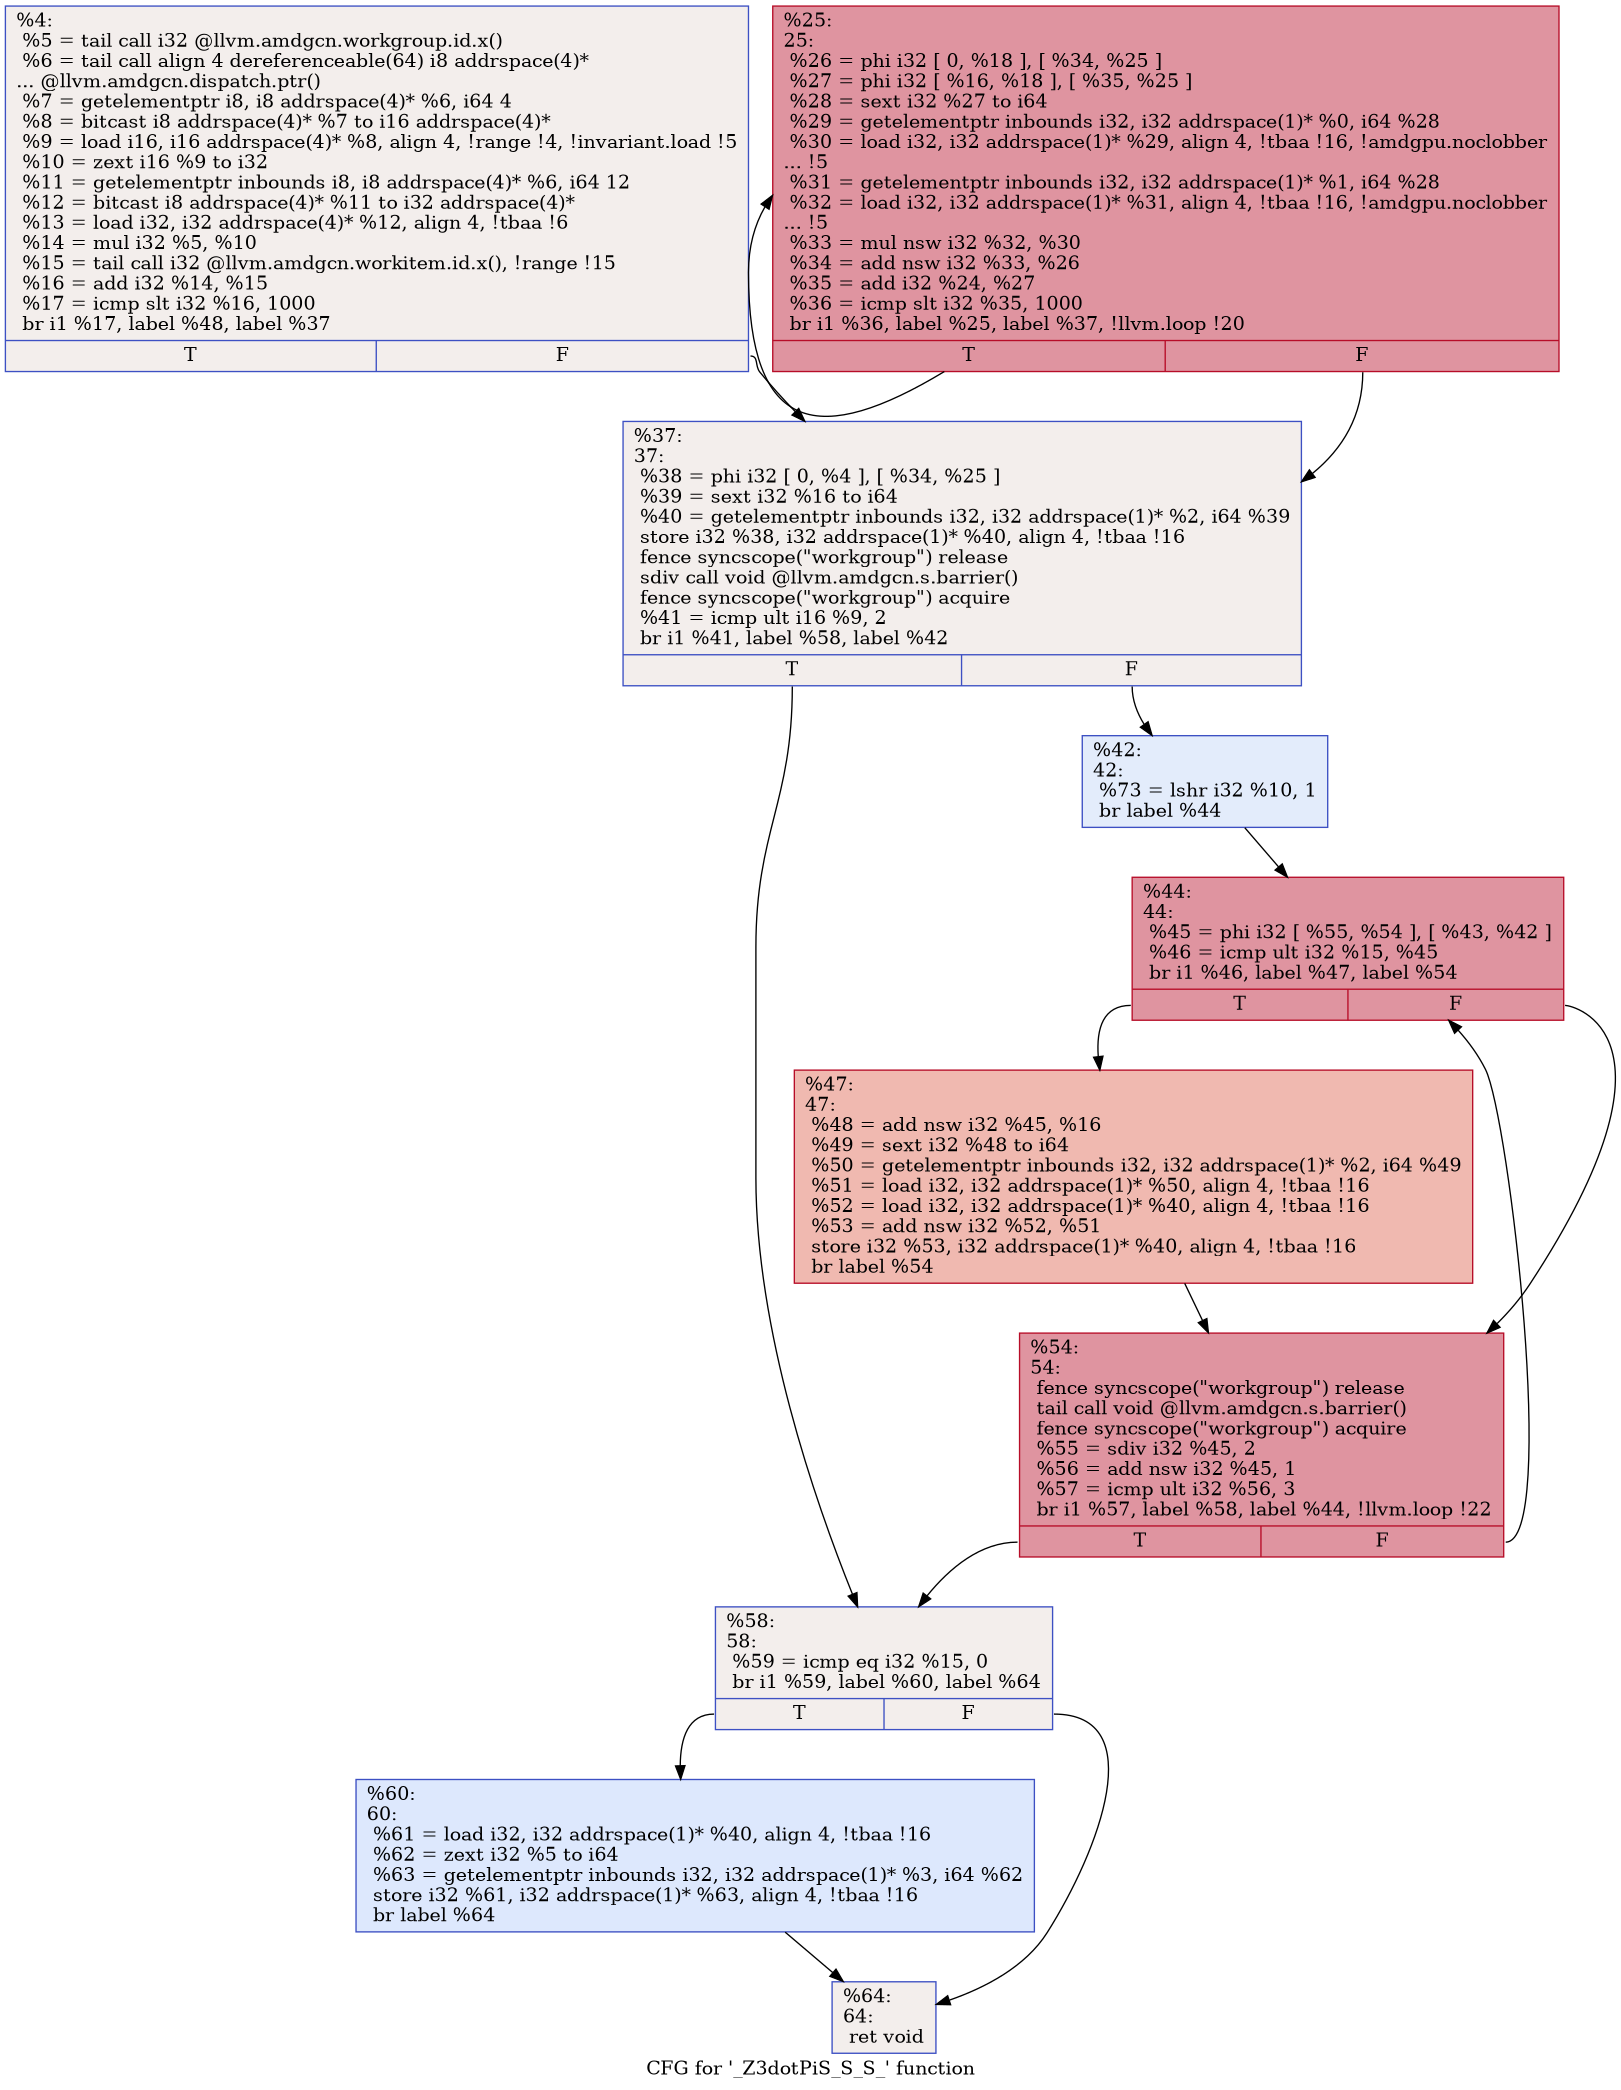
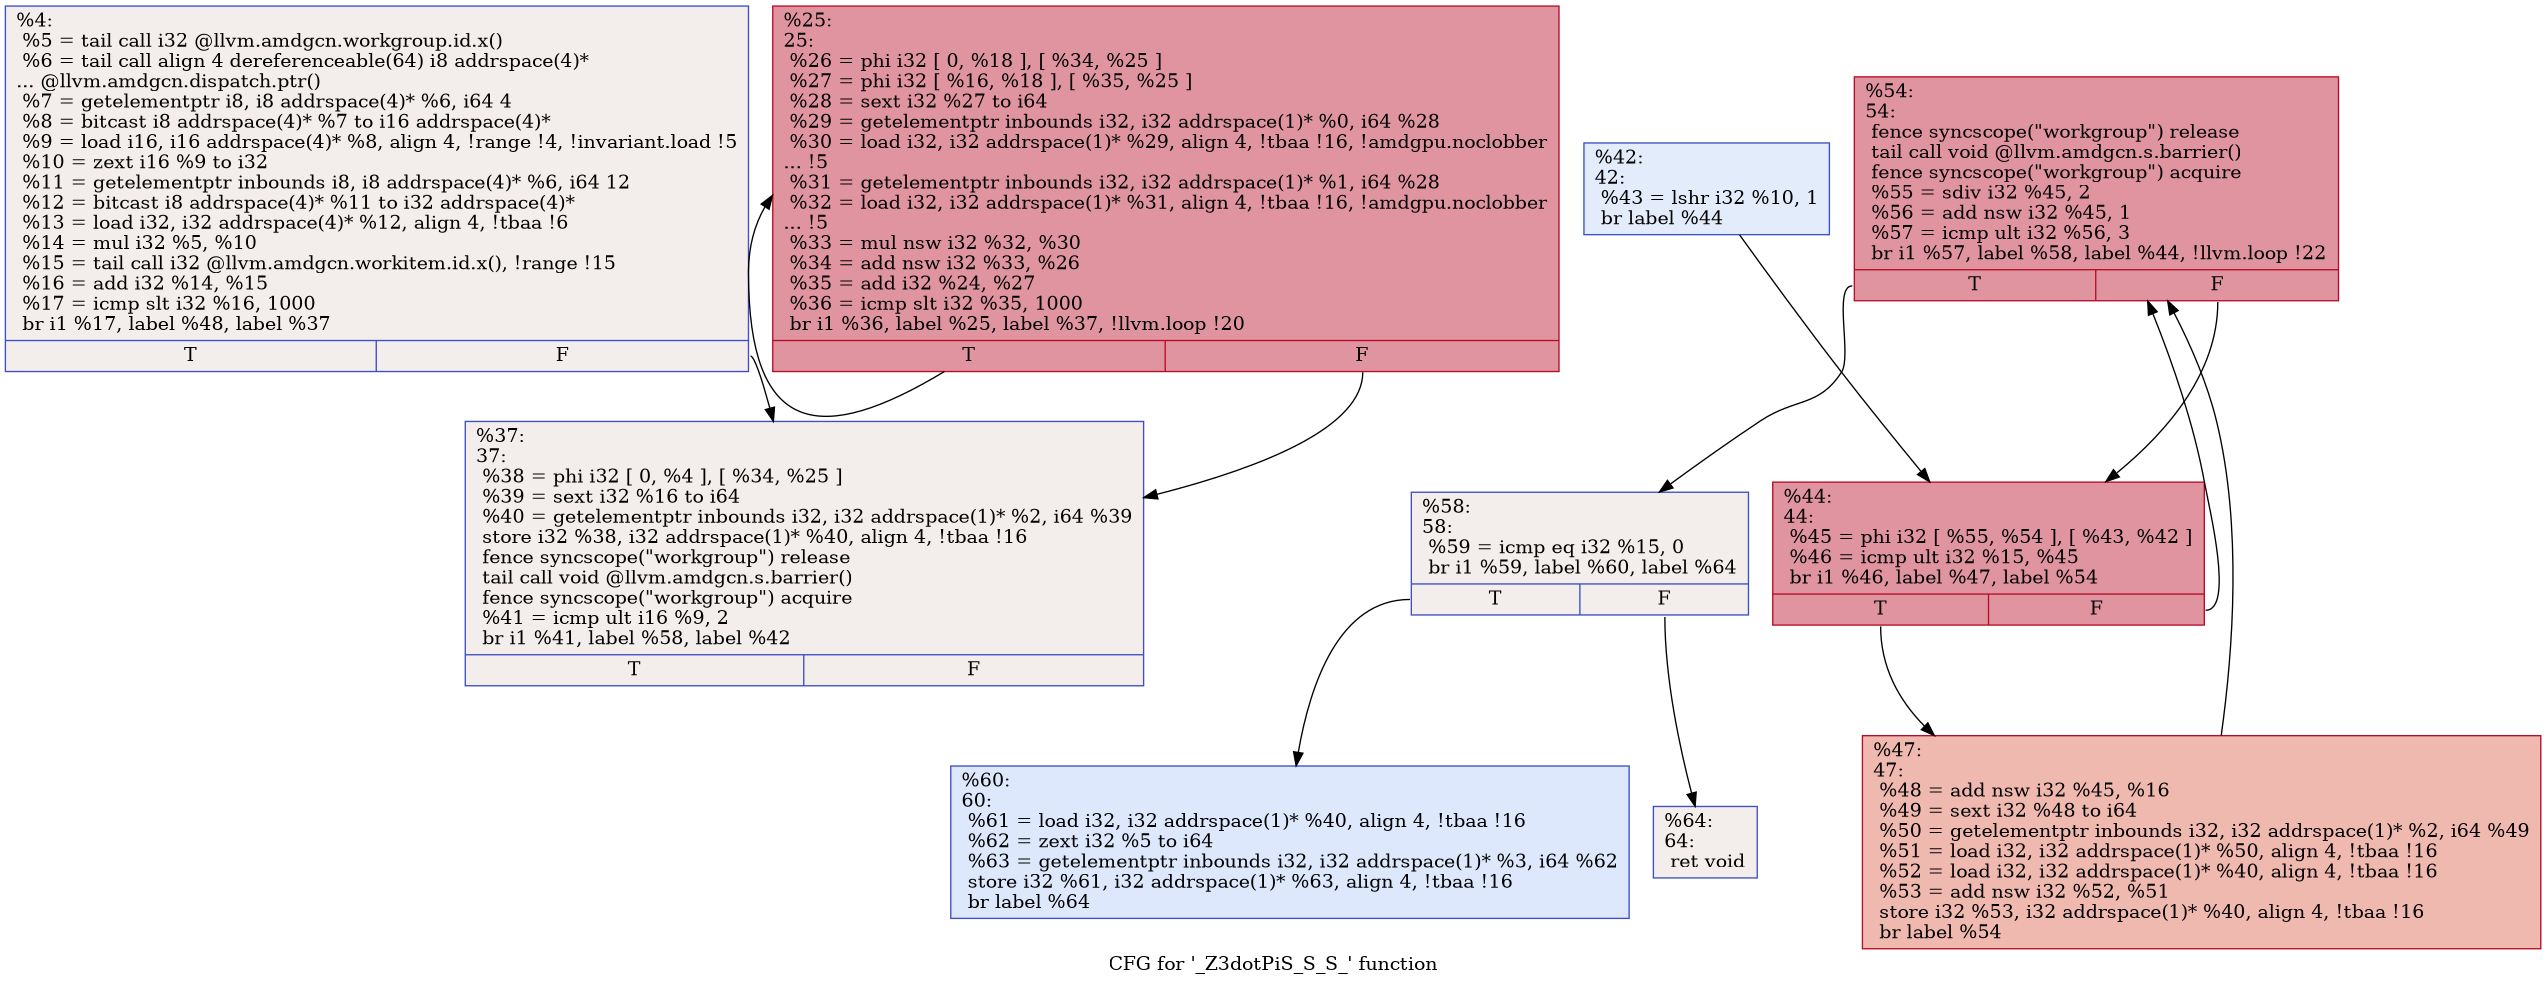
node "%37:": text "sdiv call void @llvm.amdgcn.s.barrier()" -> "tail call void @llvm.amdgcn.s.barrier()"
edge "%37:" -> "%42:": removed
node "%42:": text "%73 = lshr i32 %10, 1" -> "%43 = lshr i32 %10, 1"
edge "%37:" -> "%58:": removed
edge "%60:" -> "%64:": removed
